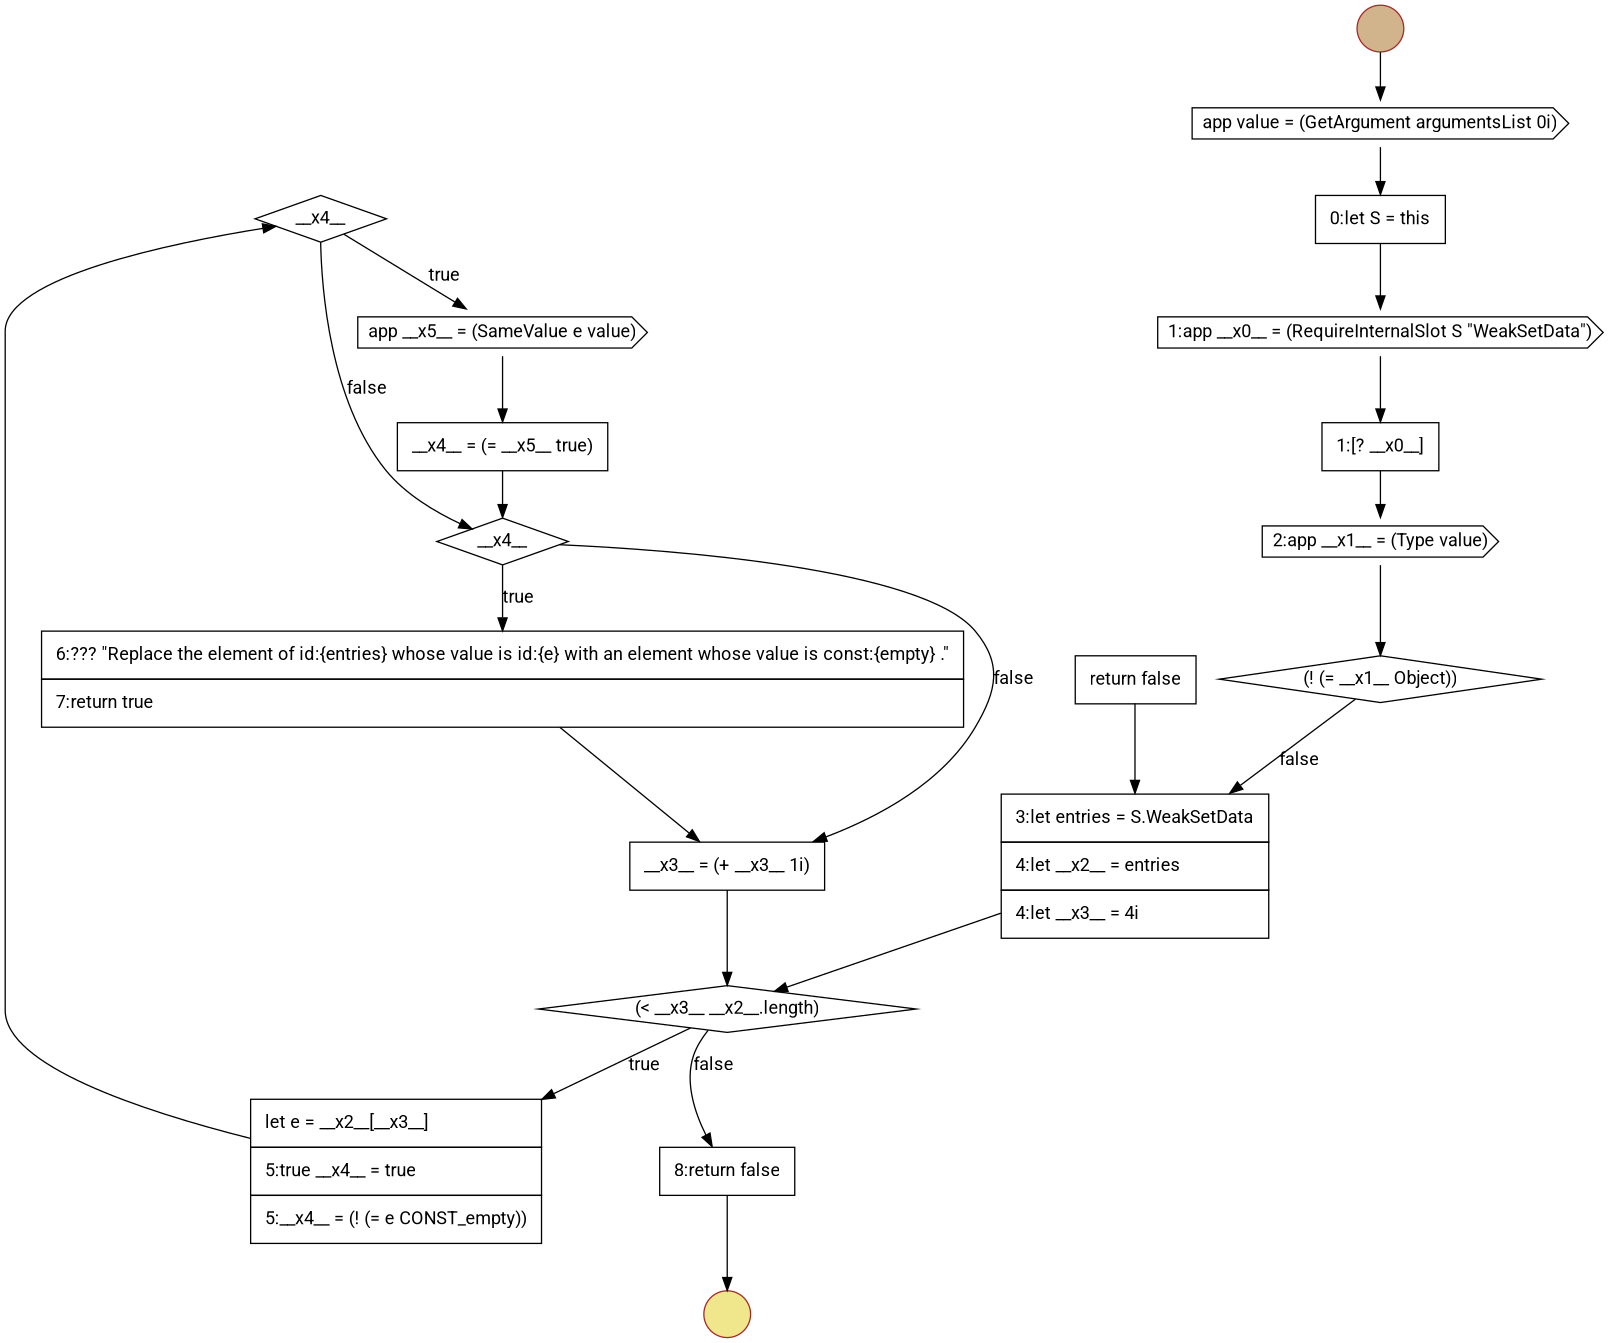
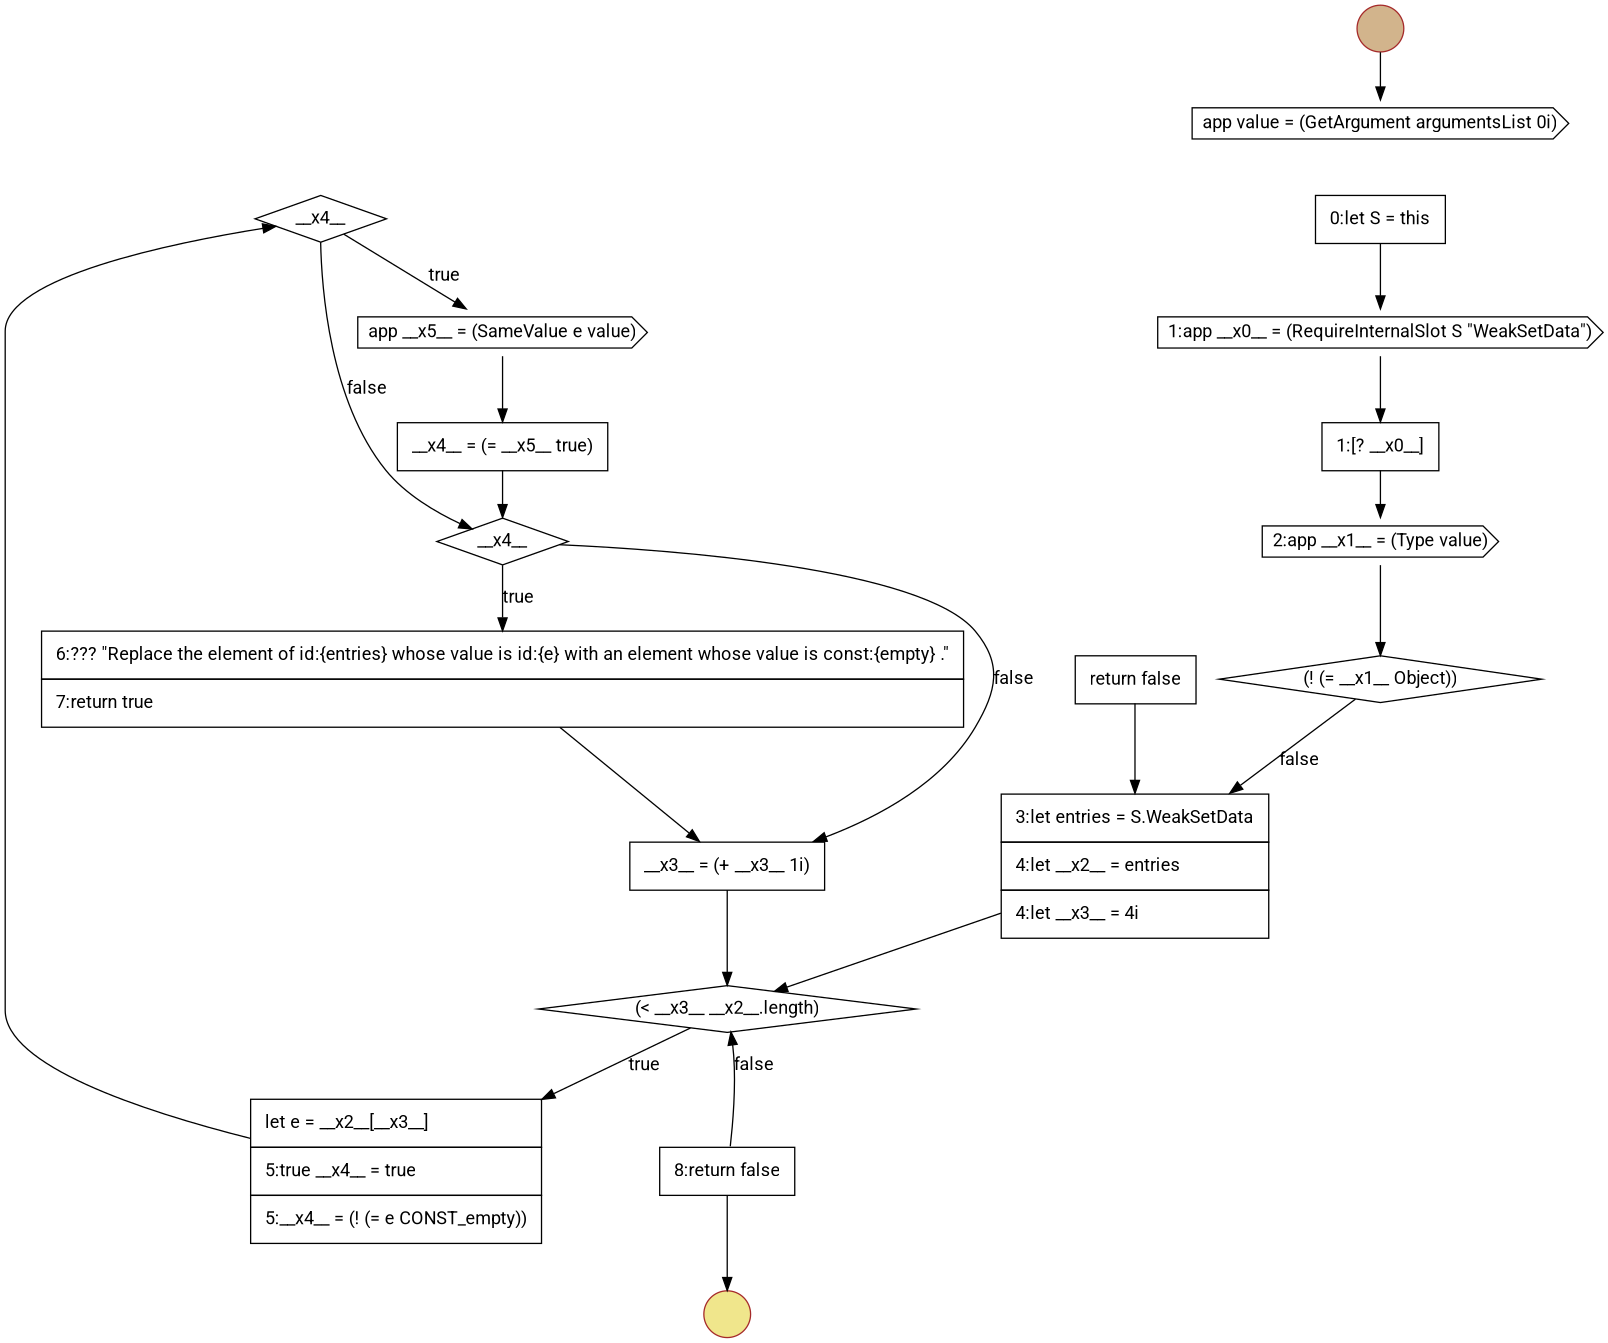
edge "app value = (GetArgument argumentsList 0i)" -> "0:let S = this": removed
edge "(< __x3__ __x2__.length)" -> "8:return false": reversed
